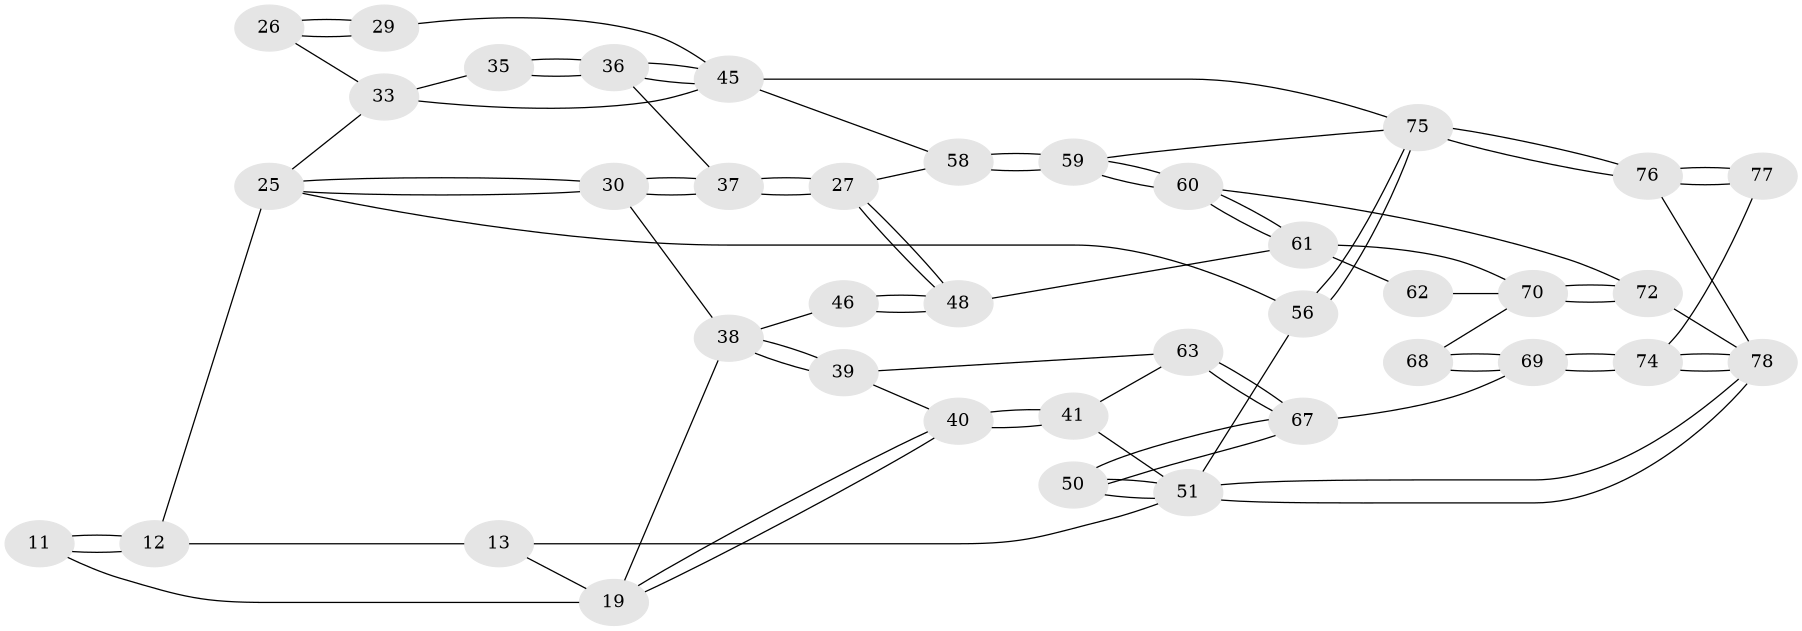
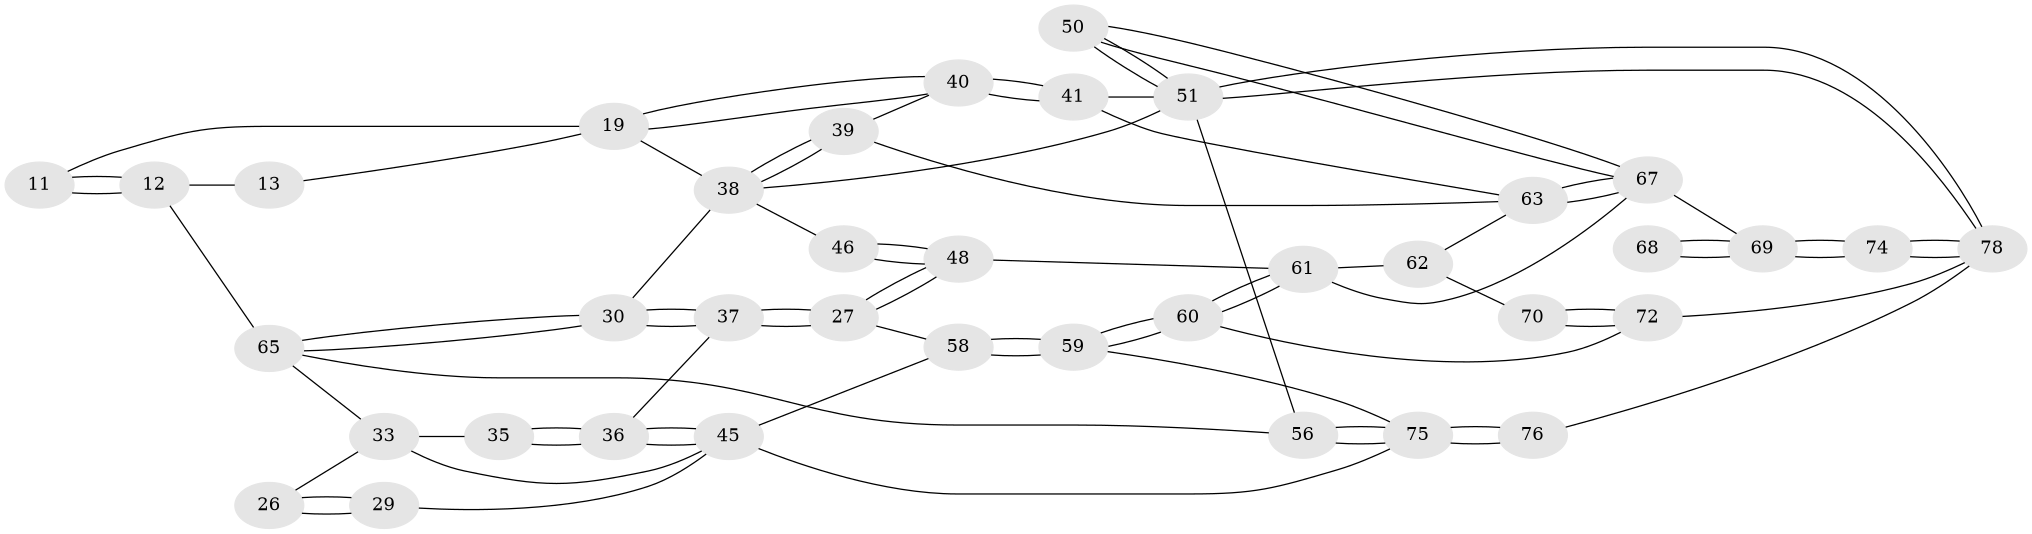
node "77": removed
node "25": label "25" -> "65"
edge "63" -- "62": added
edge "61" -- "70": now "61" -- "67"
edge "70" -- "68": removed
edge "51" -- "13": now "51" -- "38"
